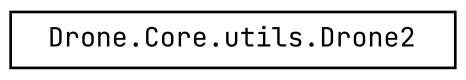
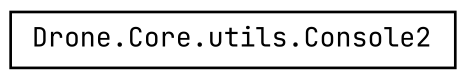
node "Drone.Core.utils.Drone2": label "Drone.Core.utils.Drone2" -> "Drone.Core.utils.Console2"
